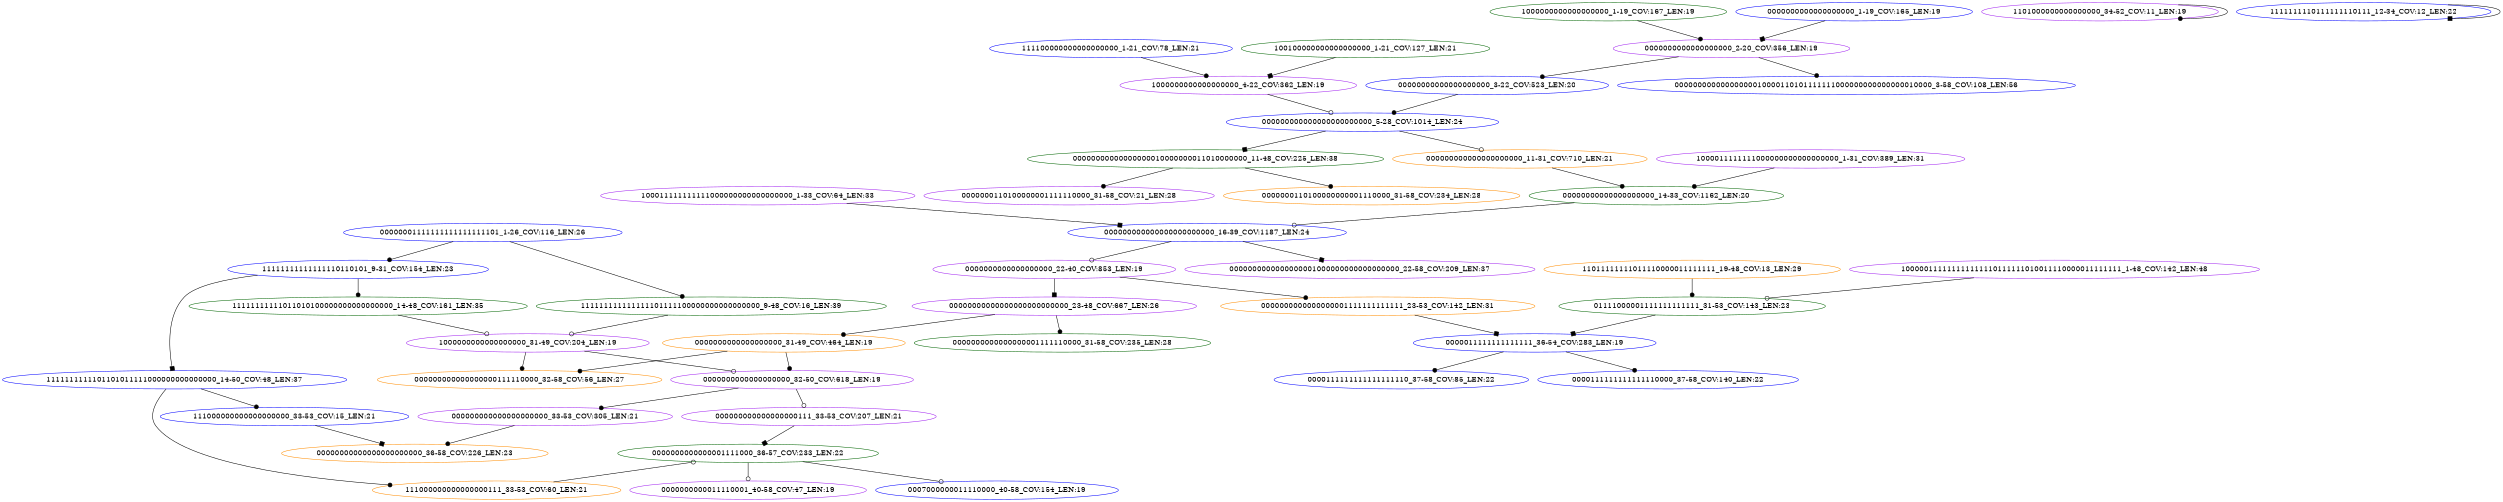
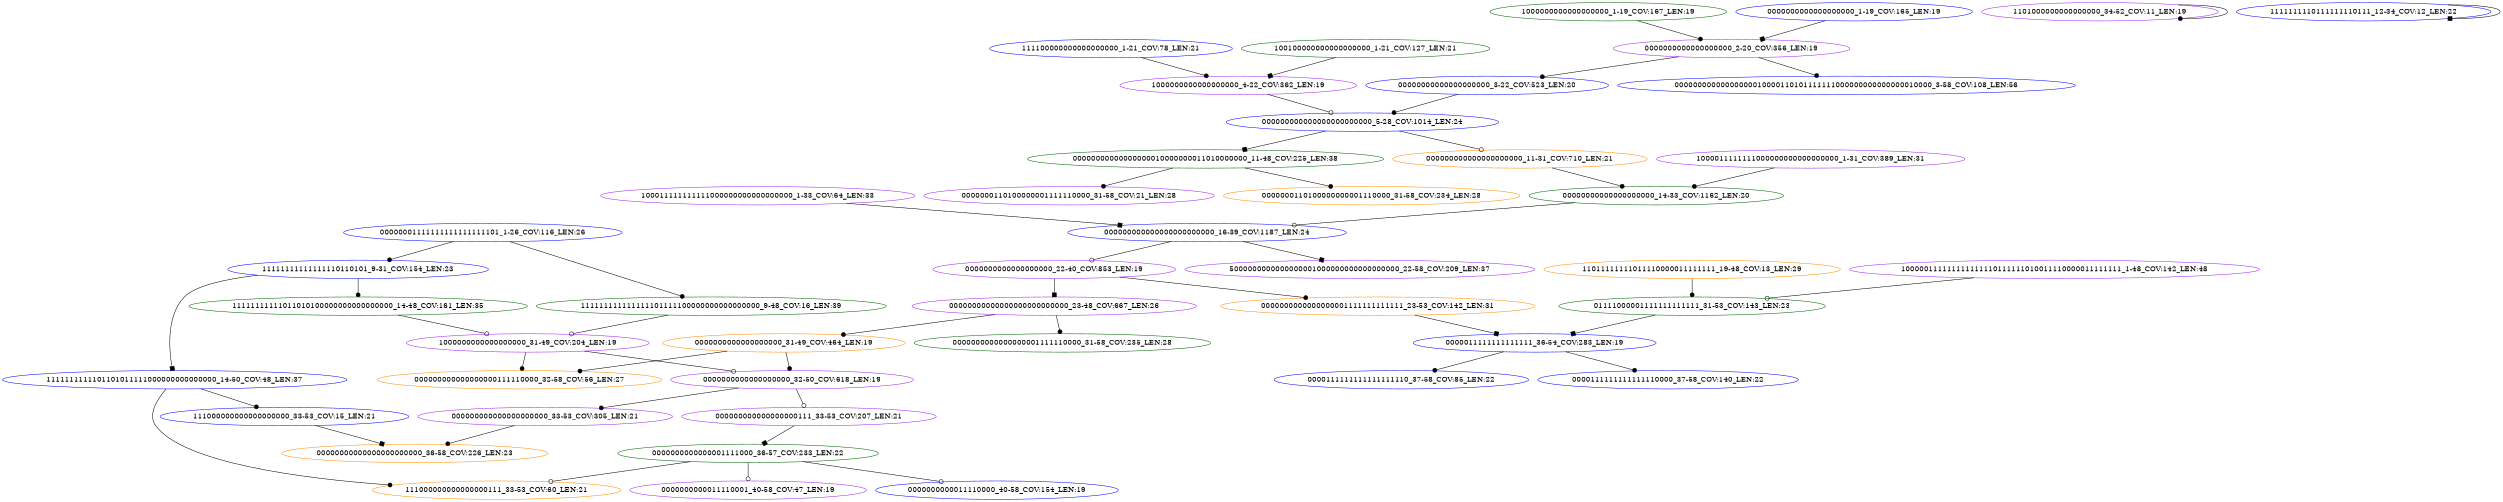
node "0000000000000000001000000000000000000_22-58_COV:209_LEN:37": label "0000000000000000001000000000000000000_22-58_COV:209_LEN:37" -> "5000000000000000001000000000000000000_22-58_COV:209_LEN:37"
edge "111000000000000000111_33-53_COV:60_LEN:21" -> "0000000000000001111000_36-57_COV:233_LEN:22": reversed
node "0007000000011110000_40-58_COV:154_LEN:19": label "0007000000011110000_40-58_COV:154_LEN:19" -> "0000000000011110000_40-58_COV:154_LEN:19"
